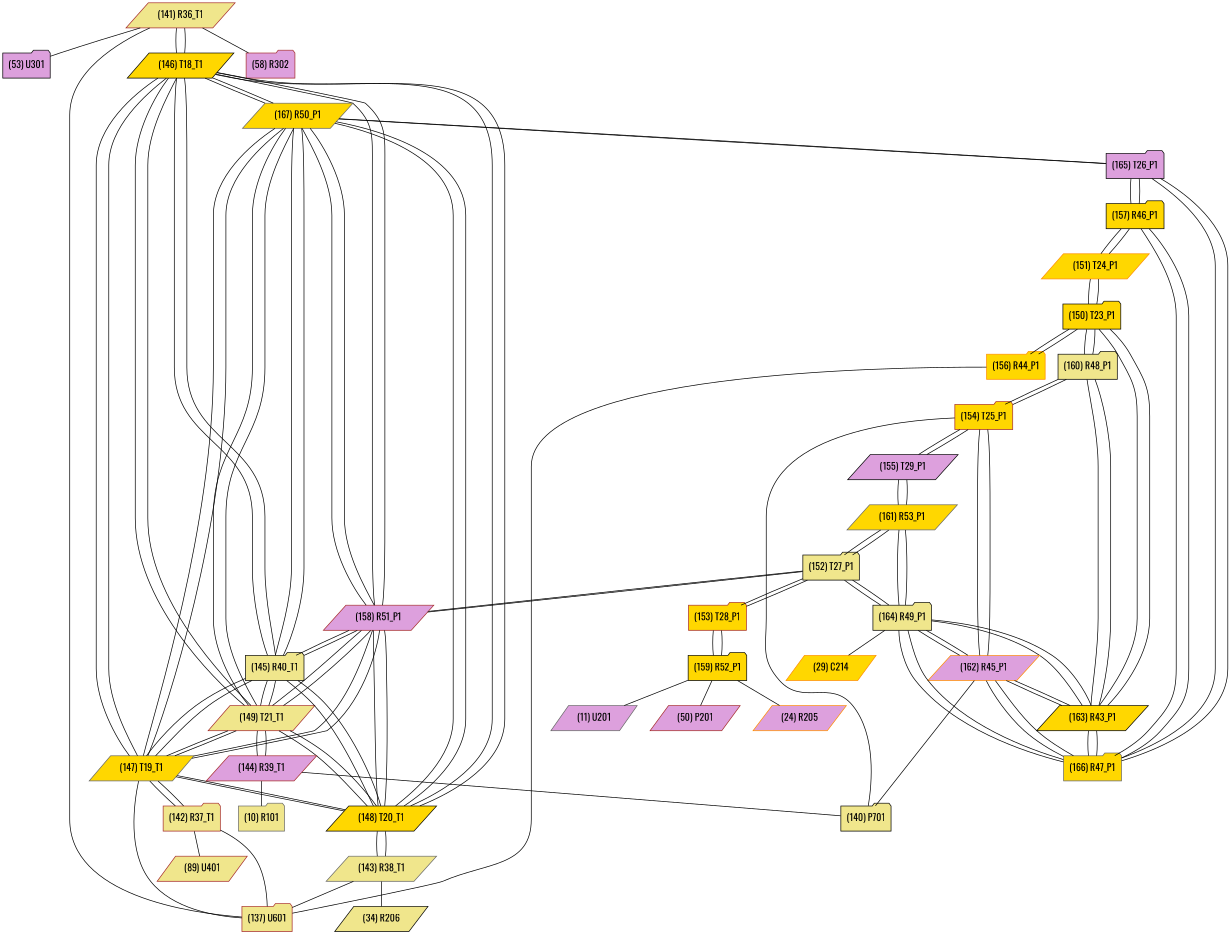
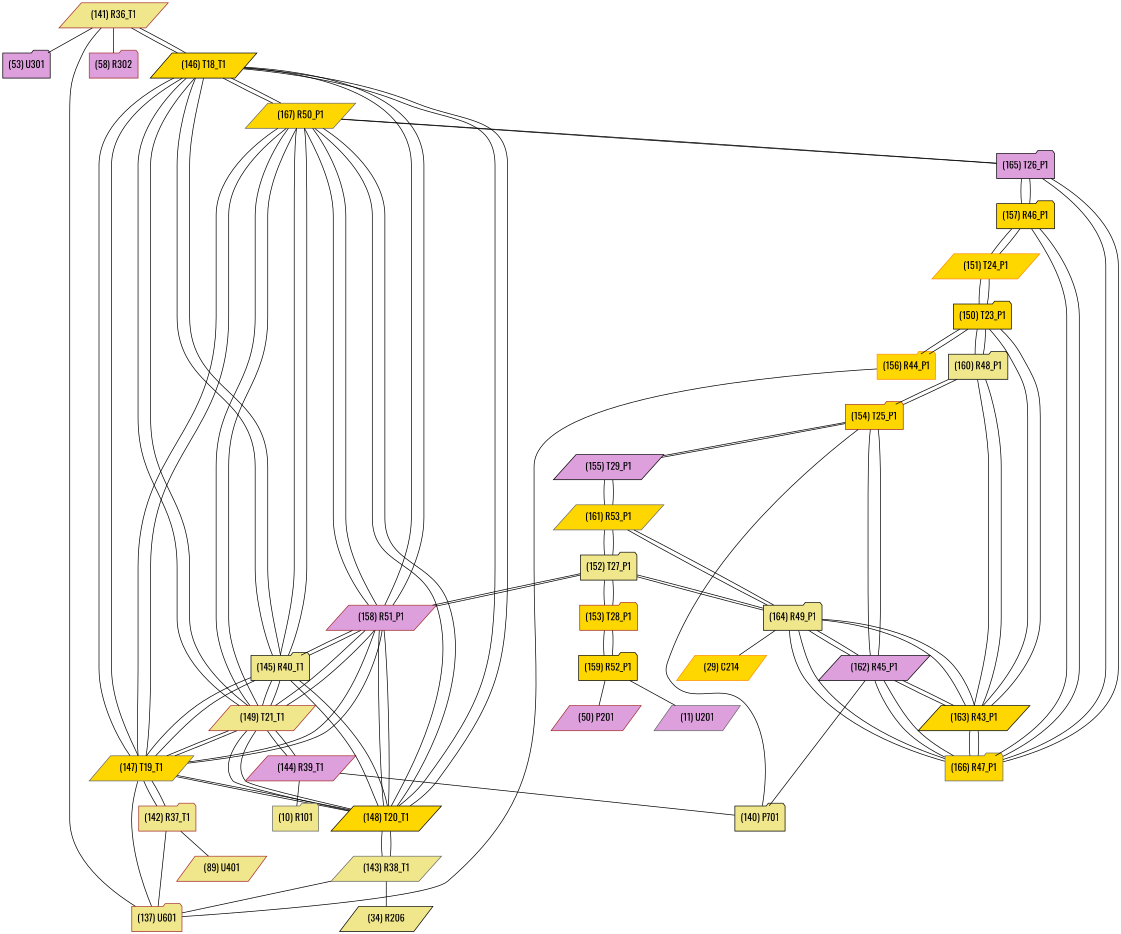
node "(162) R45_P1": color darkorange -> black
node "(24) R205": removed
